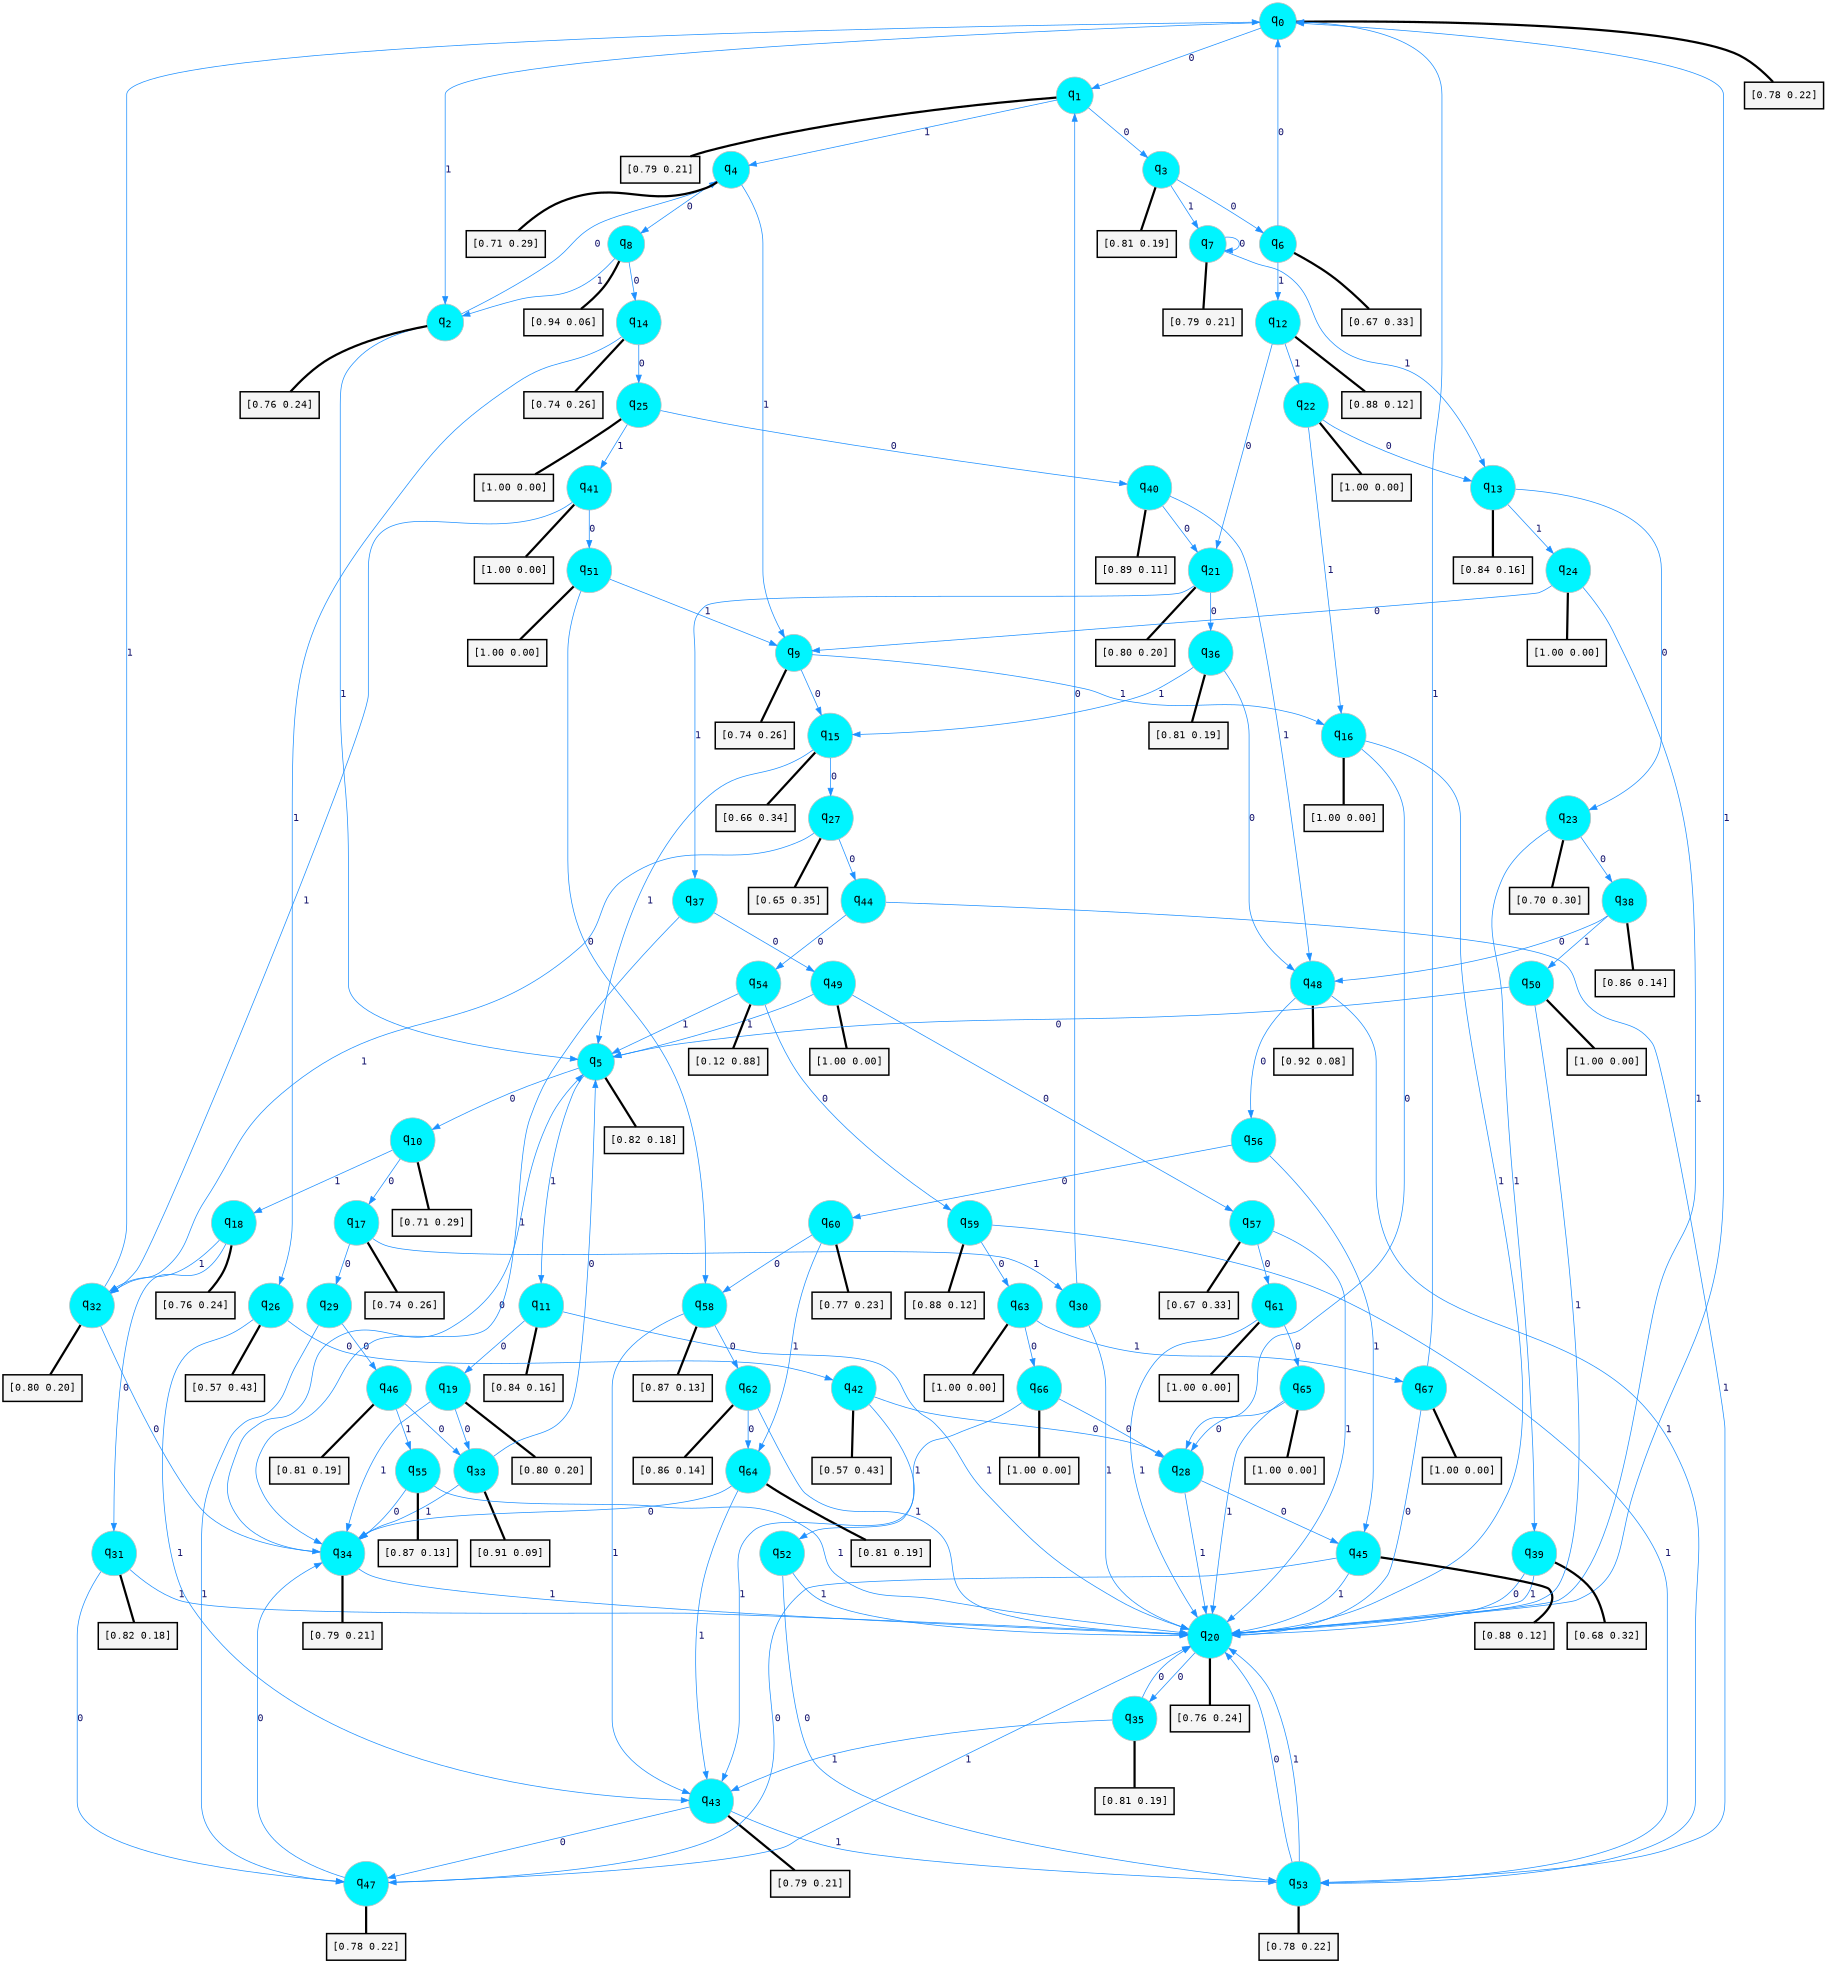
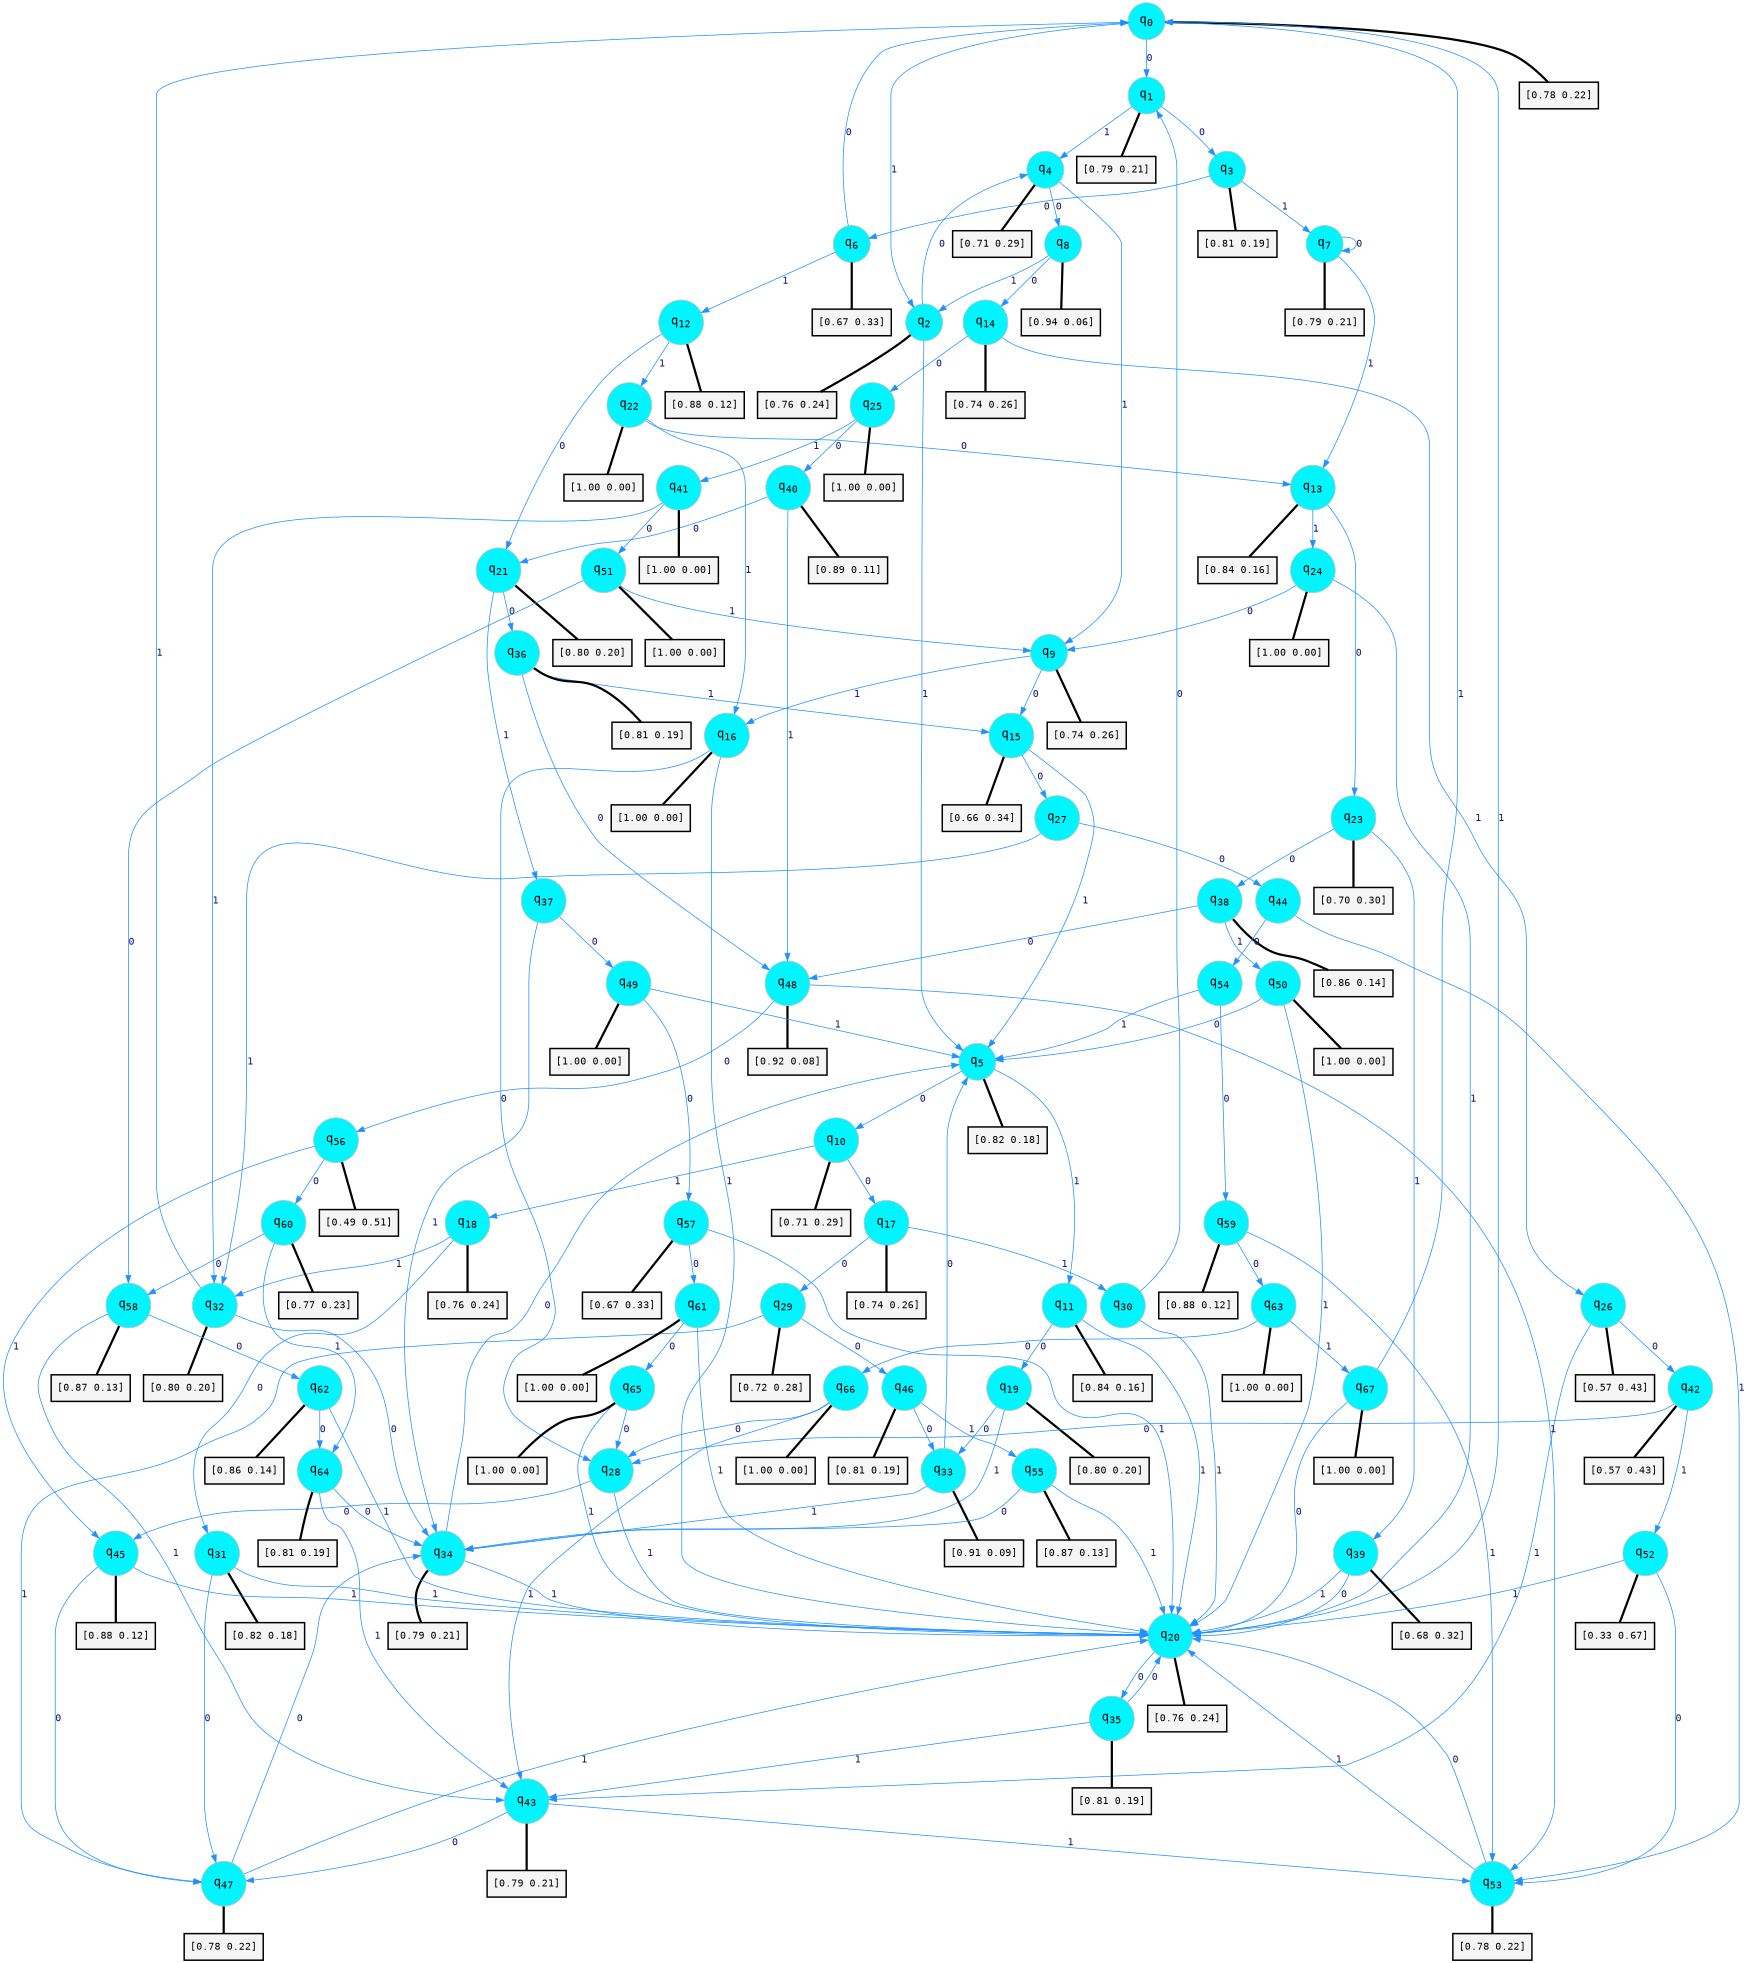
node "[0.65 0.35]": removed
node "[0.12 0.88]": removed
node "[0.49 0.51]": added
node "[0.72 0.28]": added
node "[0.33 0.67]": added
